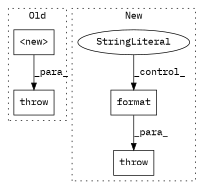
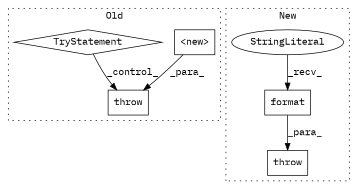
node "TryStatement": added
edge "StringLiteral" -> "format": label "_control_" -> "_recv_"
